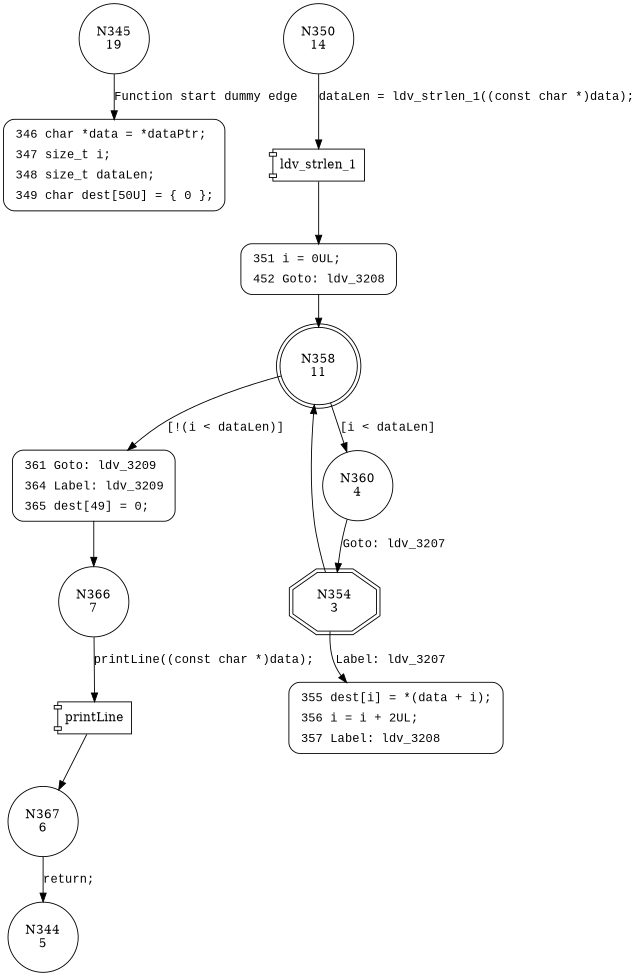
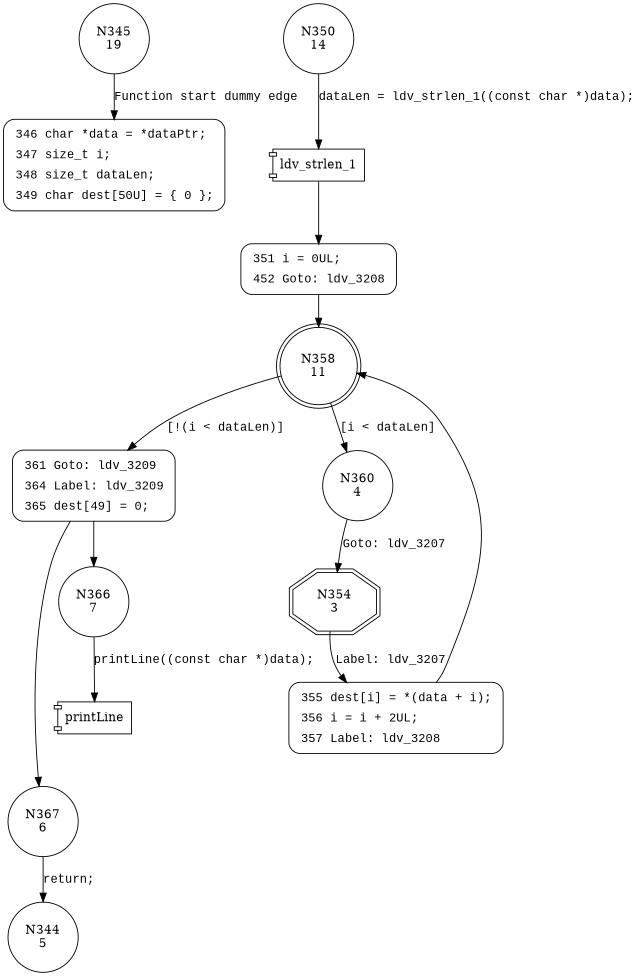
edge "N354 3" -> "N358 11": now "355" -> "N358 11"
edge "printLine" -> "N367 6": now "361" -> "N367 6"
